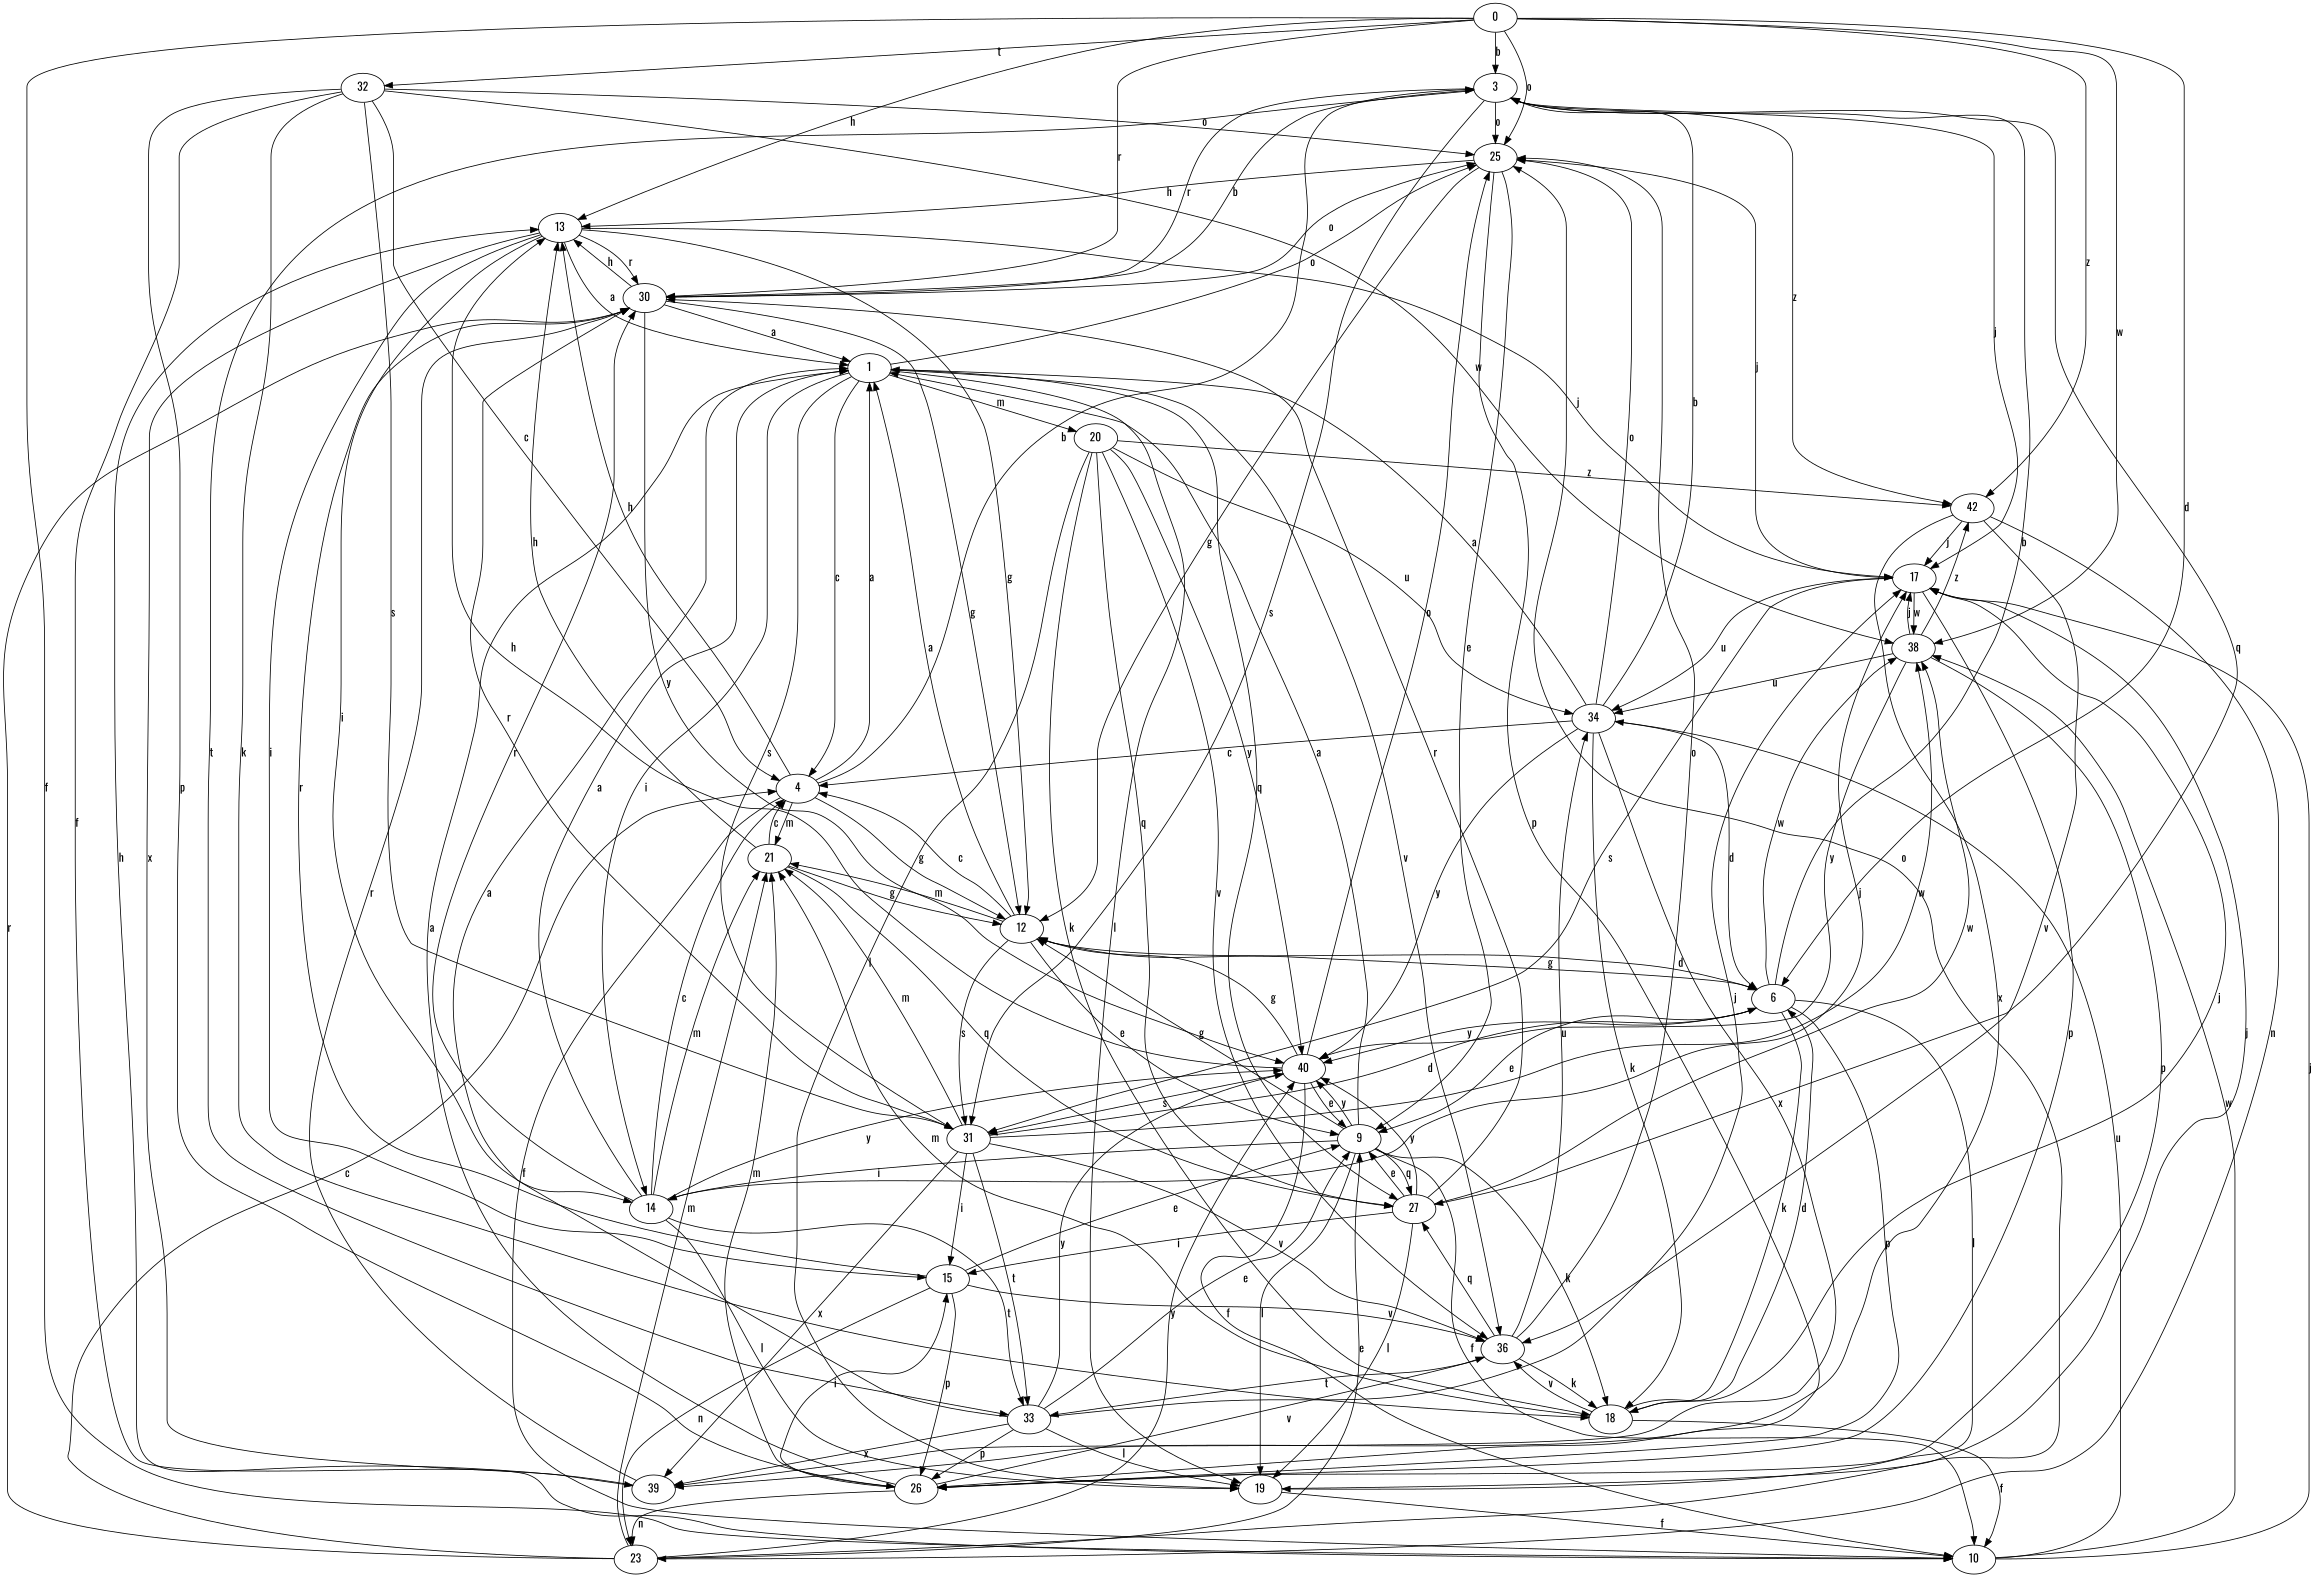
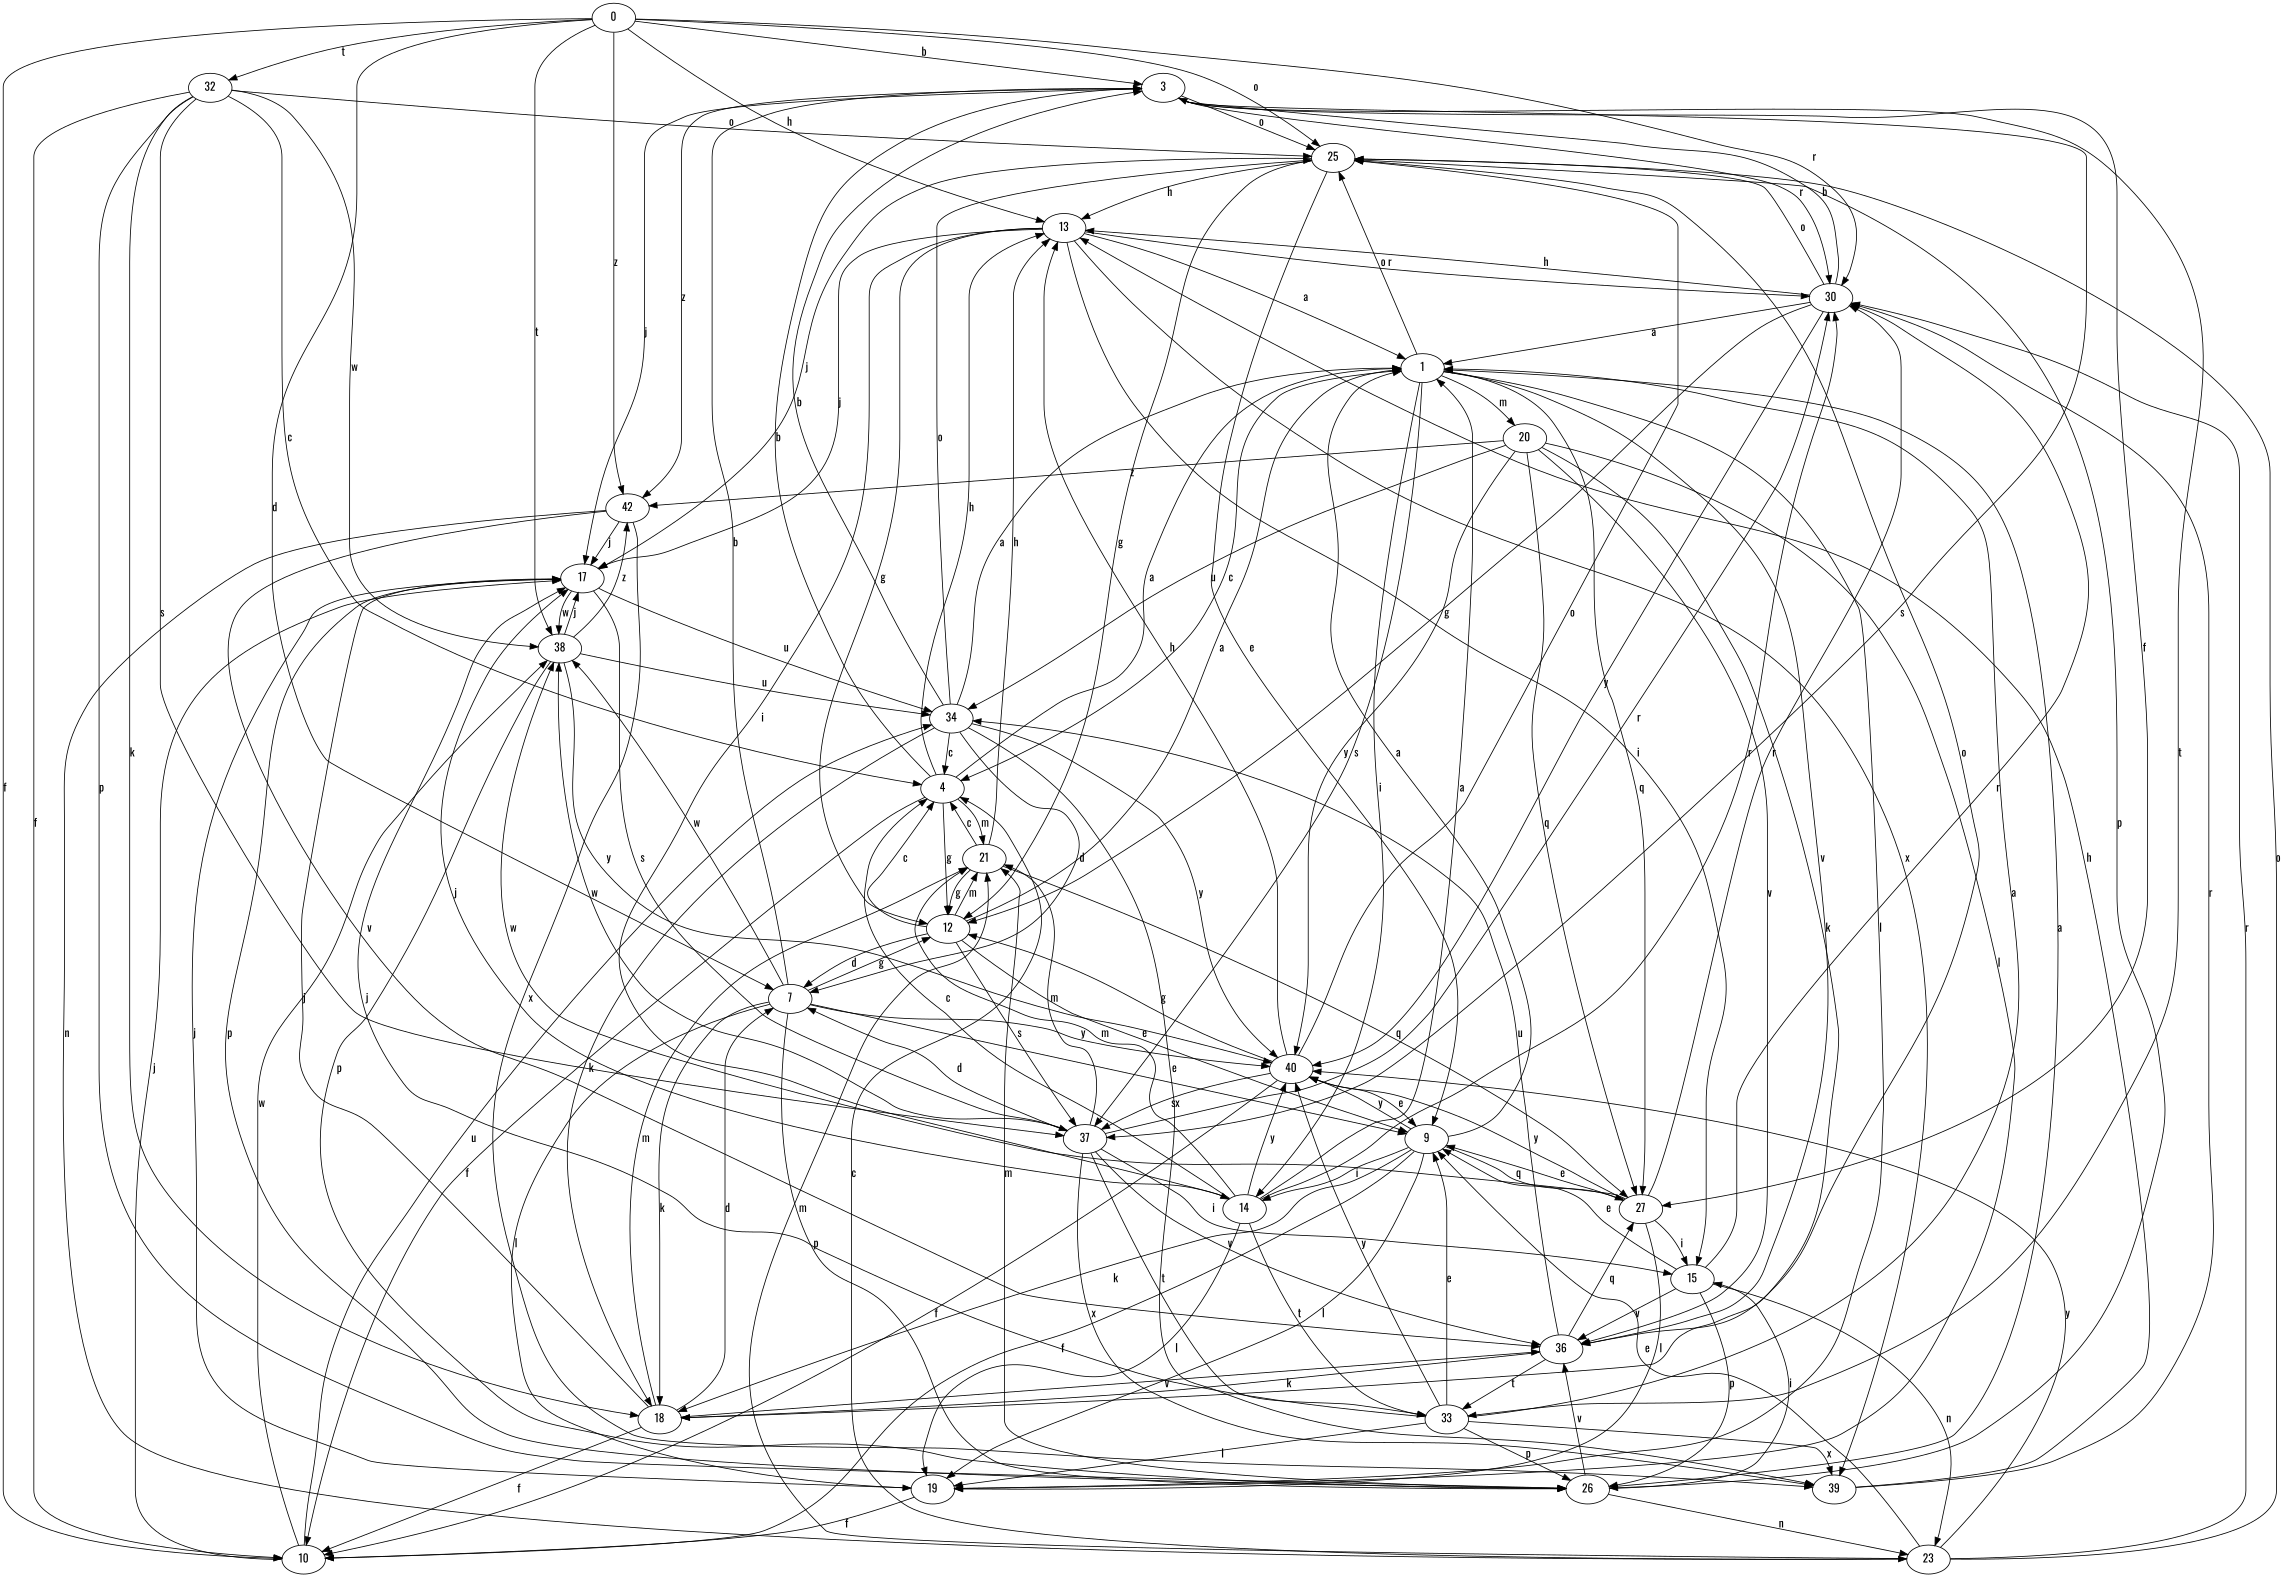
edge "0" -> "38": label "w" -> "t"
edge "3" -> "27": label "q" -> "f"
node "6": label "6" -> "7"
edge "9" -> "12": removed, label "g"
node "31": label "31" -> "37"
